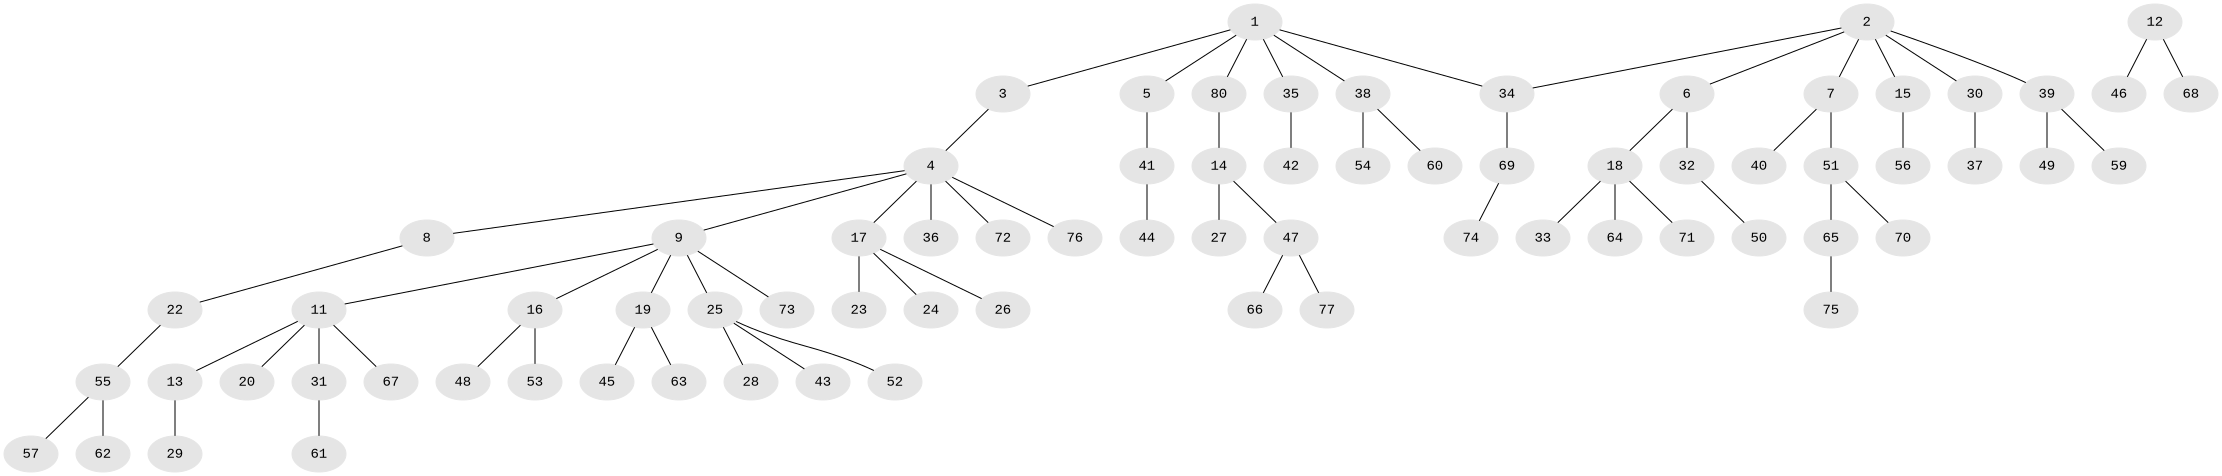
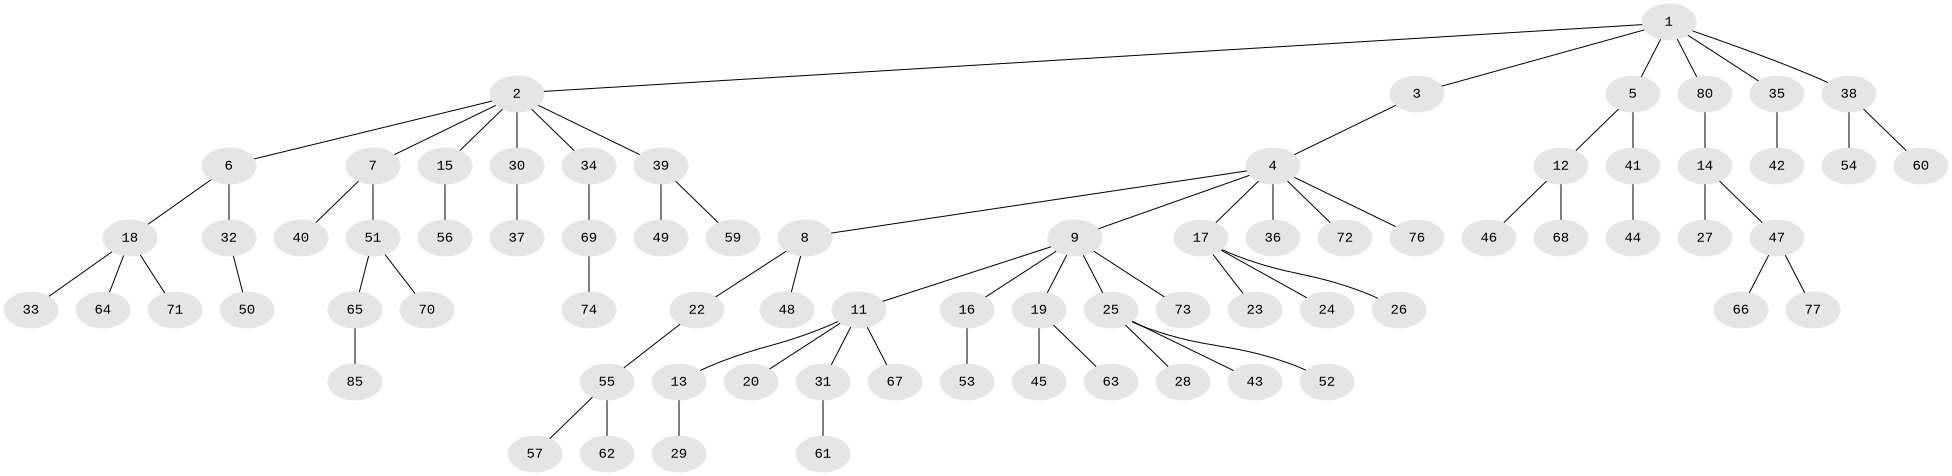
edge "1" -- "34": now "1" -- "2"
edge "5" -- "12": added
node "75": label "75" -> "85"
edge "16" -- "48": now "8" -- "48"
